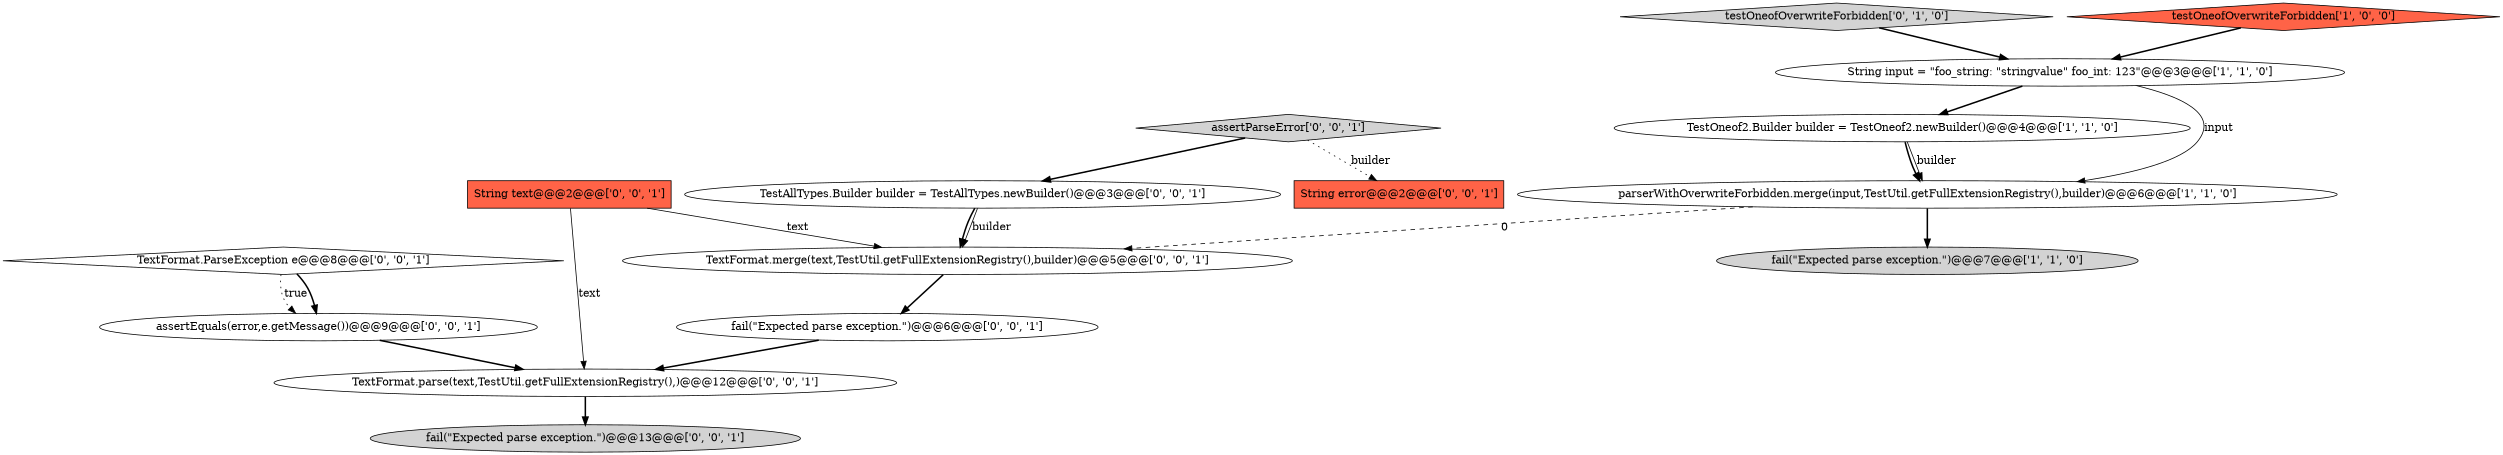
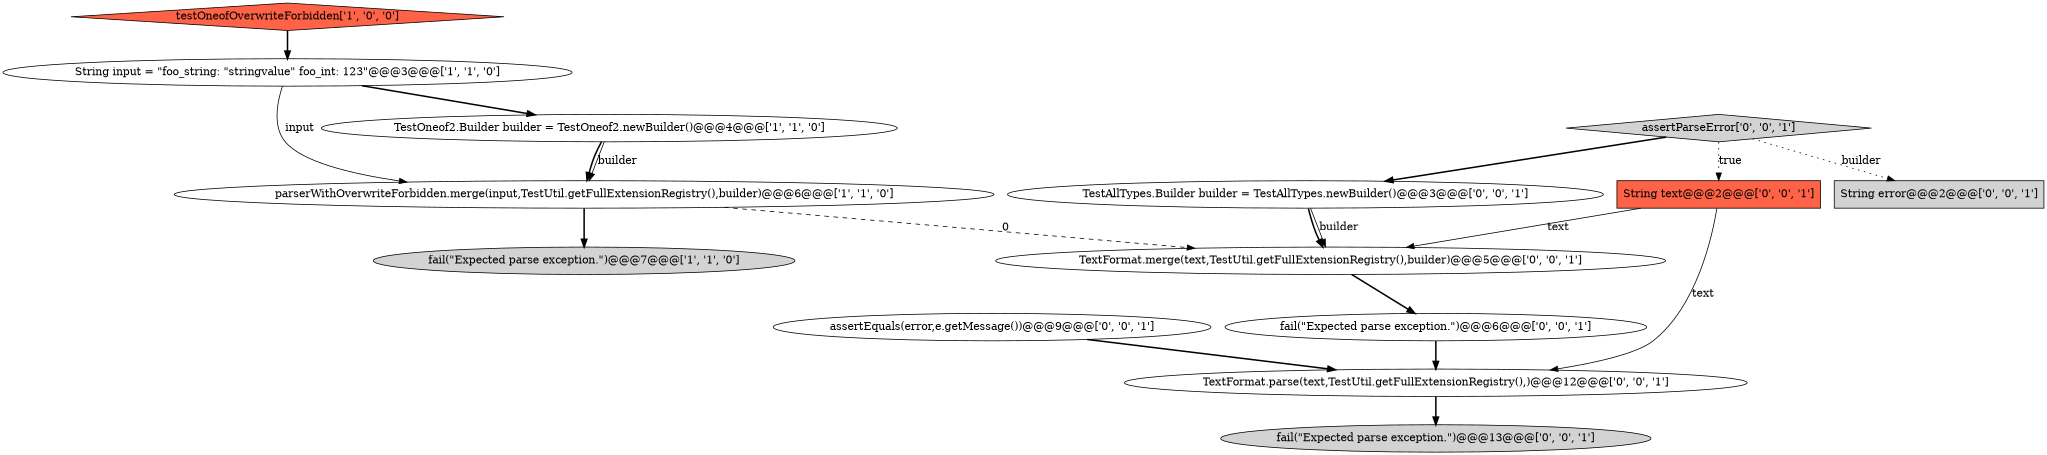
node "testOneofOverwriteForbidden['0', '1', '0']": removed
edge "assertParseError['0', '0', '1']" -> "String text@@@2@@@['0', '0', '1']": added, label "true"
node "String error@@@2@@@['0', '0', '1']": fillcolor tomato -> lightgray
node "TextFormat.ParseException e@@@8@@@['0', '0', '1']": removed
